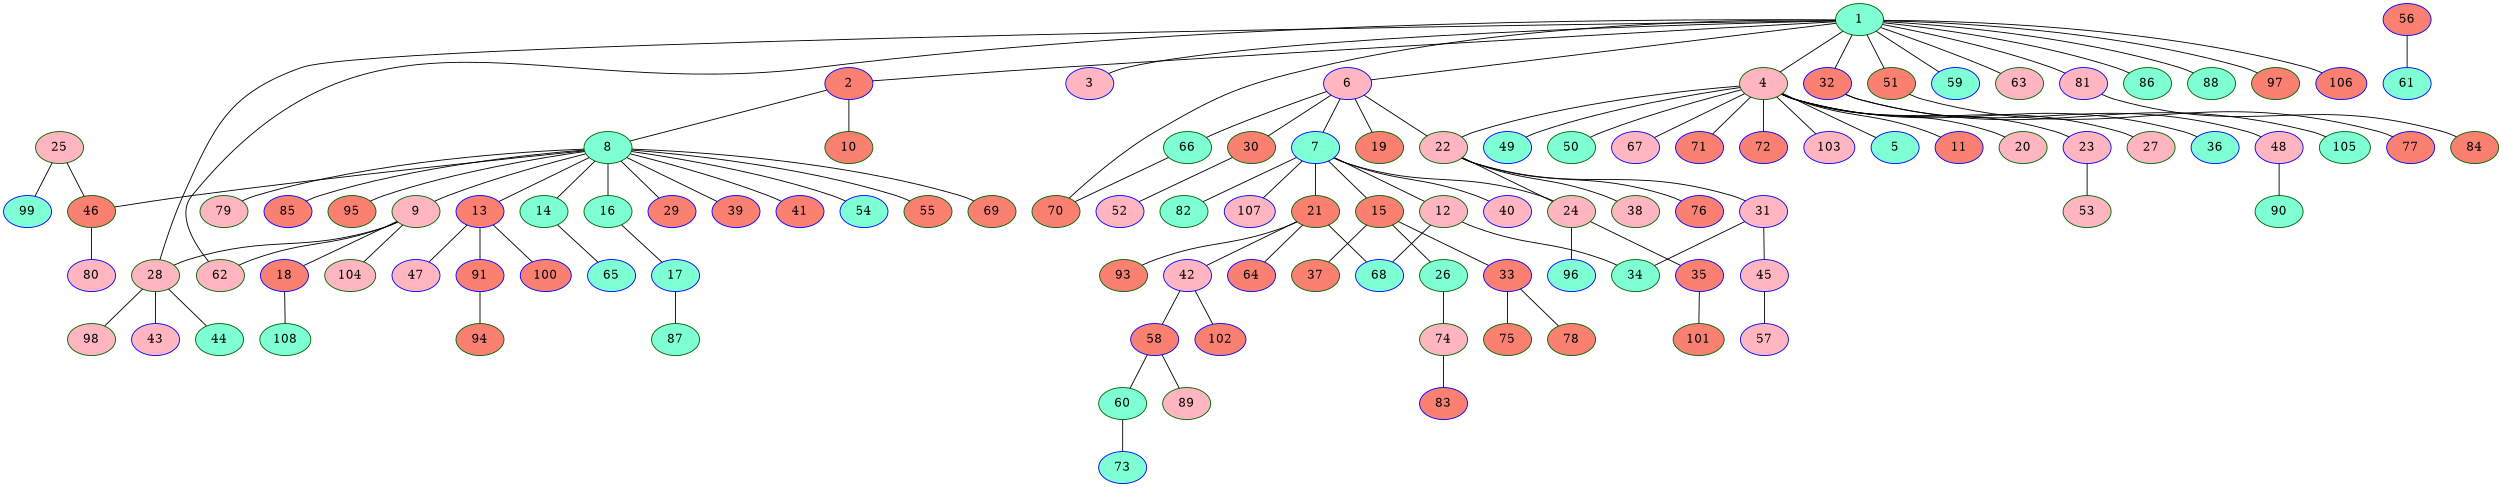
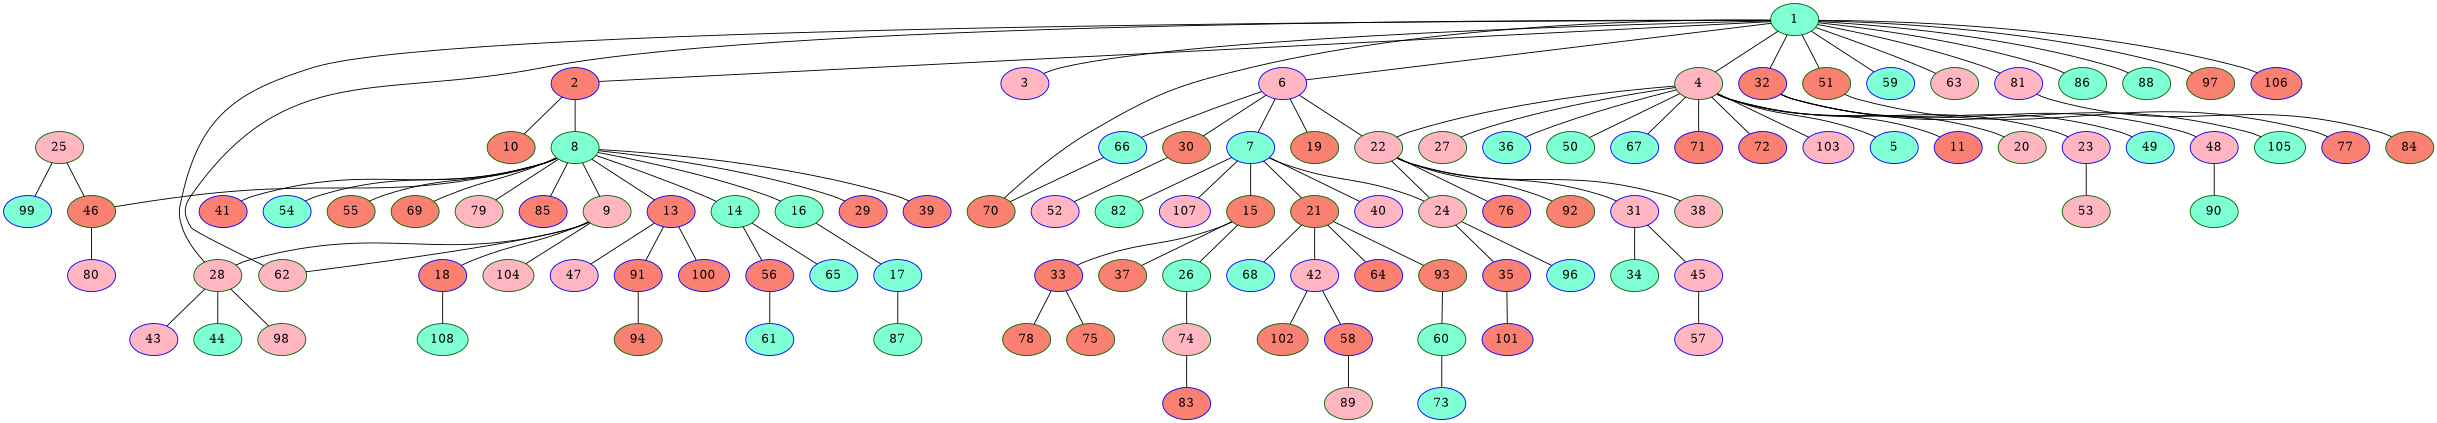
edge "4" -- "49": now "32" -- "49"
node "66": color darkgreen -> blue
node "67": fillcolor lightpink -> aquamarine
node "95": removed
node "12": removed
node "92": added
edge "14" -- "56": added
node "102": color blue -> darkgreen
node "101": color darkgreen -> blue
edge "58" -- "60": now "93" -- "60"
